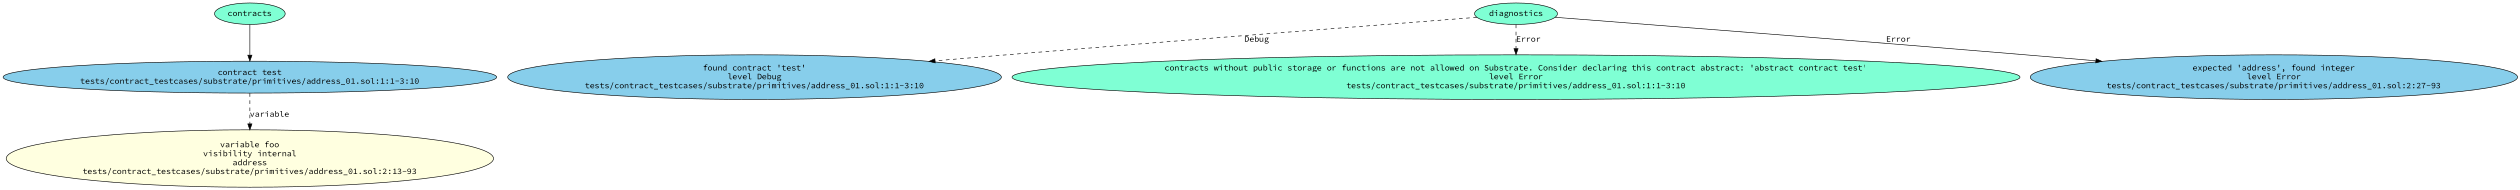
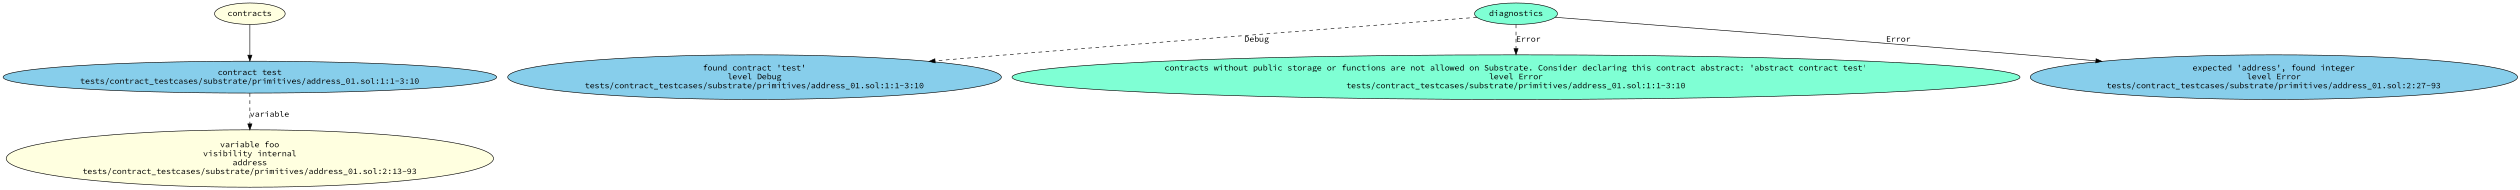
node "contracts": fillcolor aquamarine -> lightyellow
